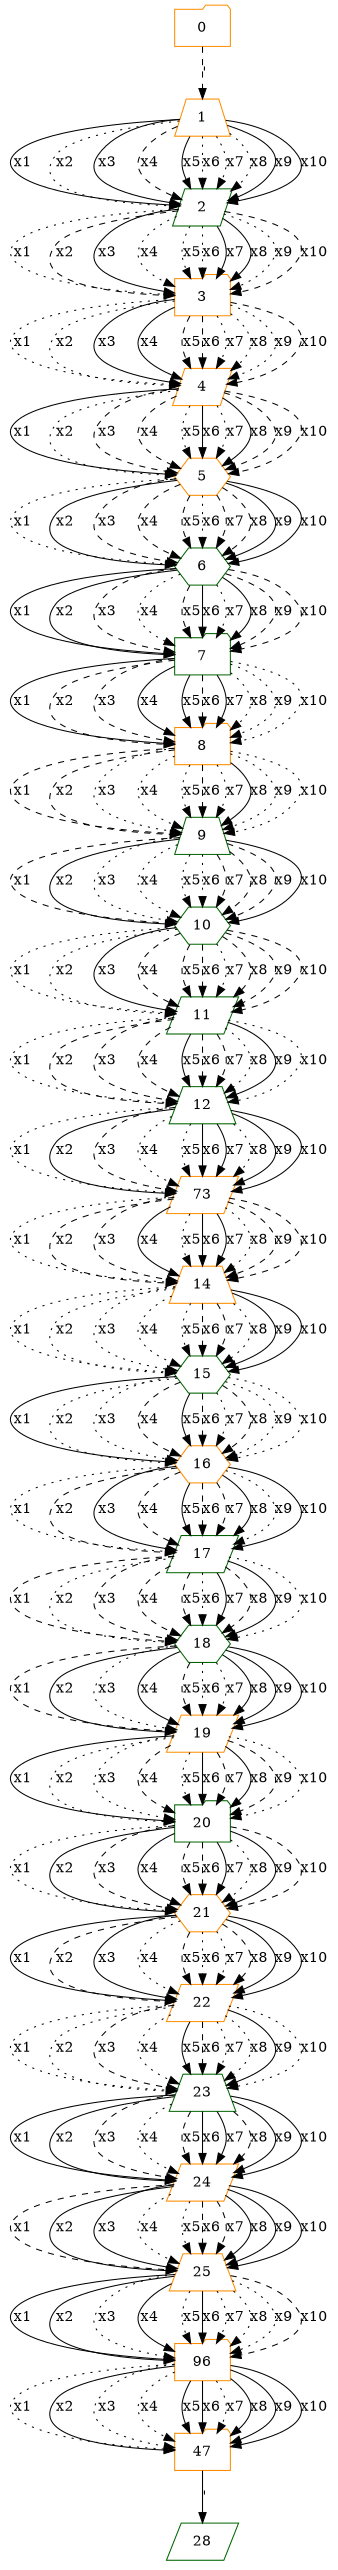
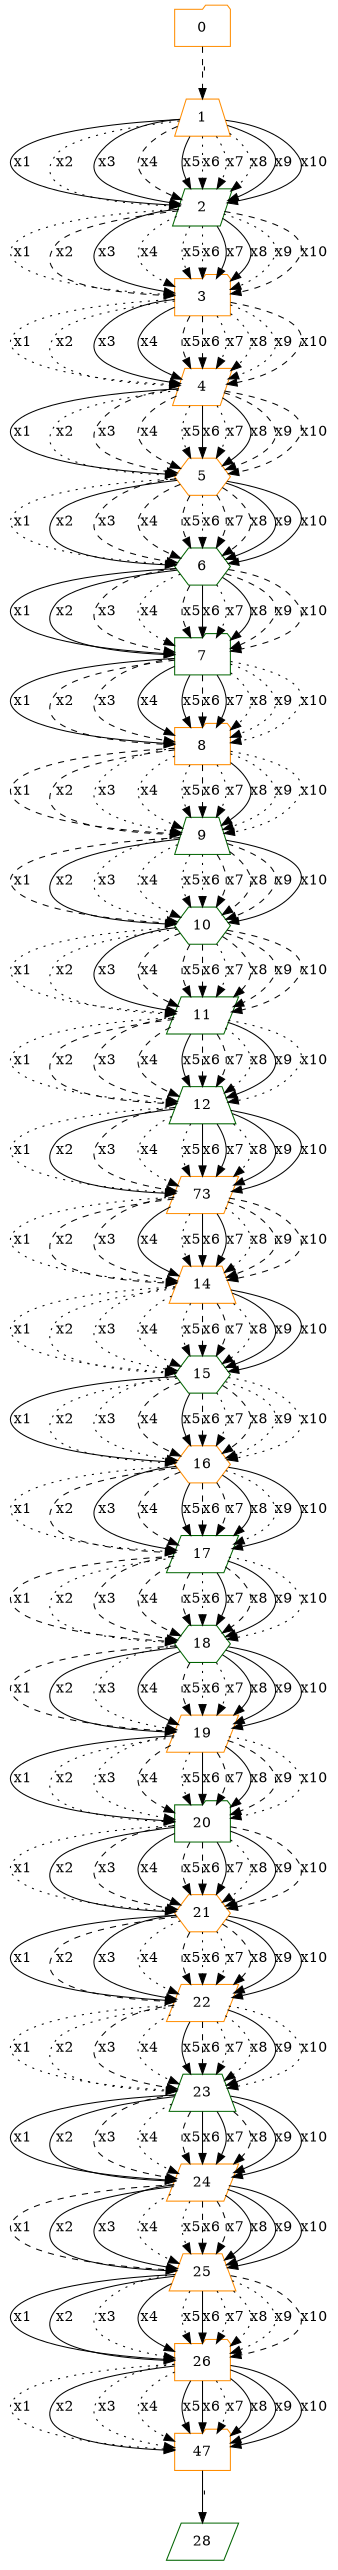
node "96": label "96" -> "26"
